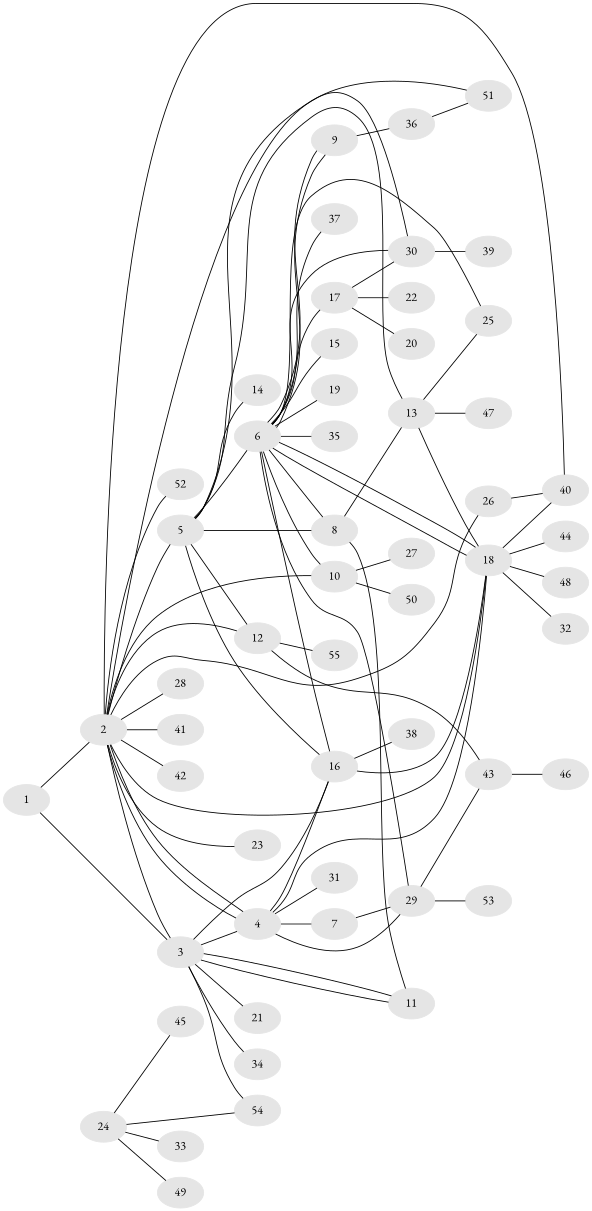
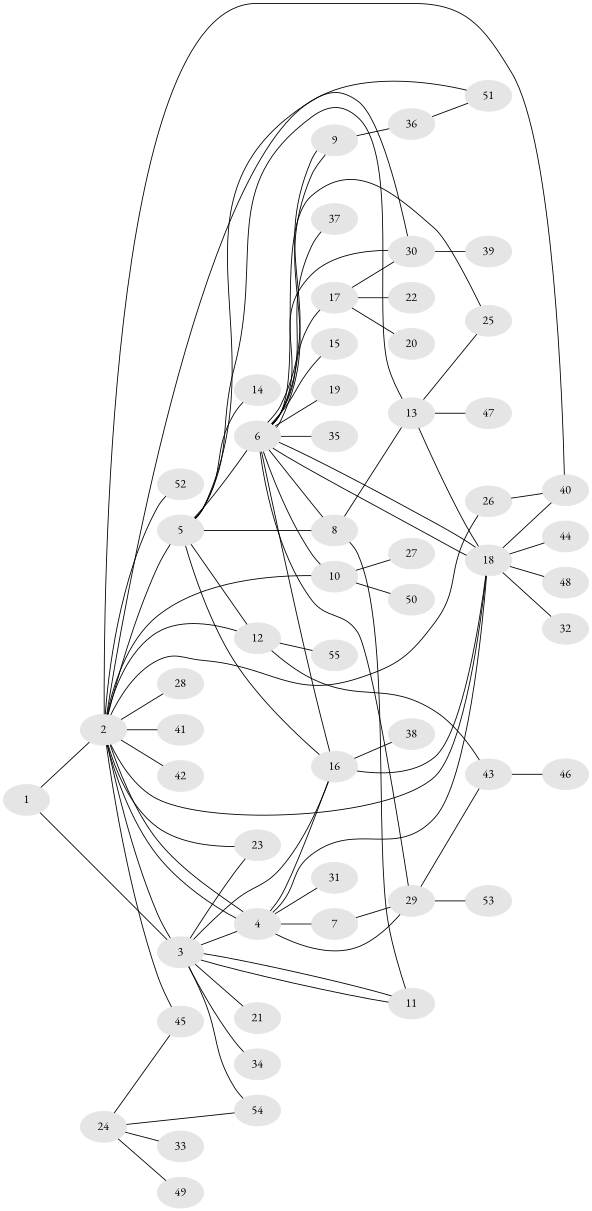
edge "2" -- "45": added
edge "23" -- "3": added
